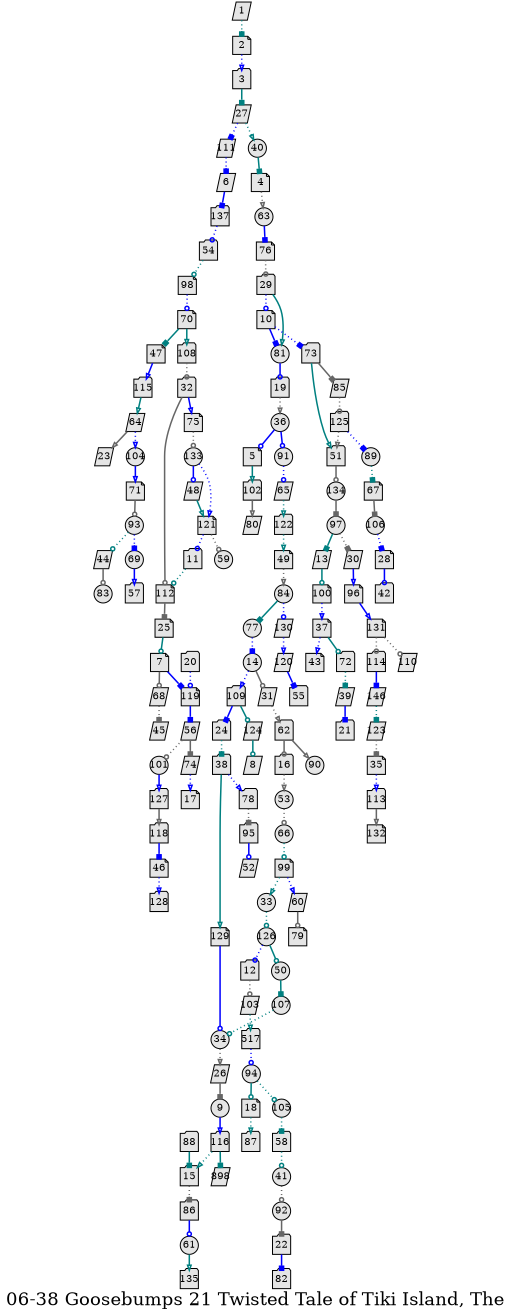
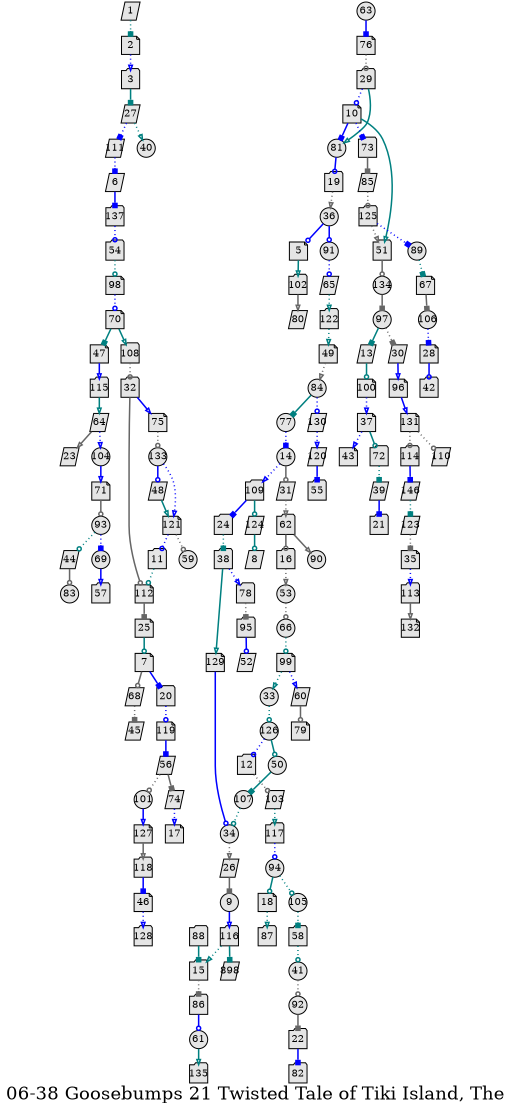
node "4": removed
edge "73" -> "51": now "10" -> "51"
edge "7" -> "119": now "7" -> "20"
node "127": shape folder -> note
node "517": label "517" -> "117"
